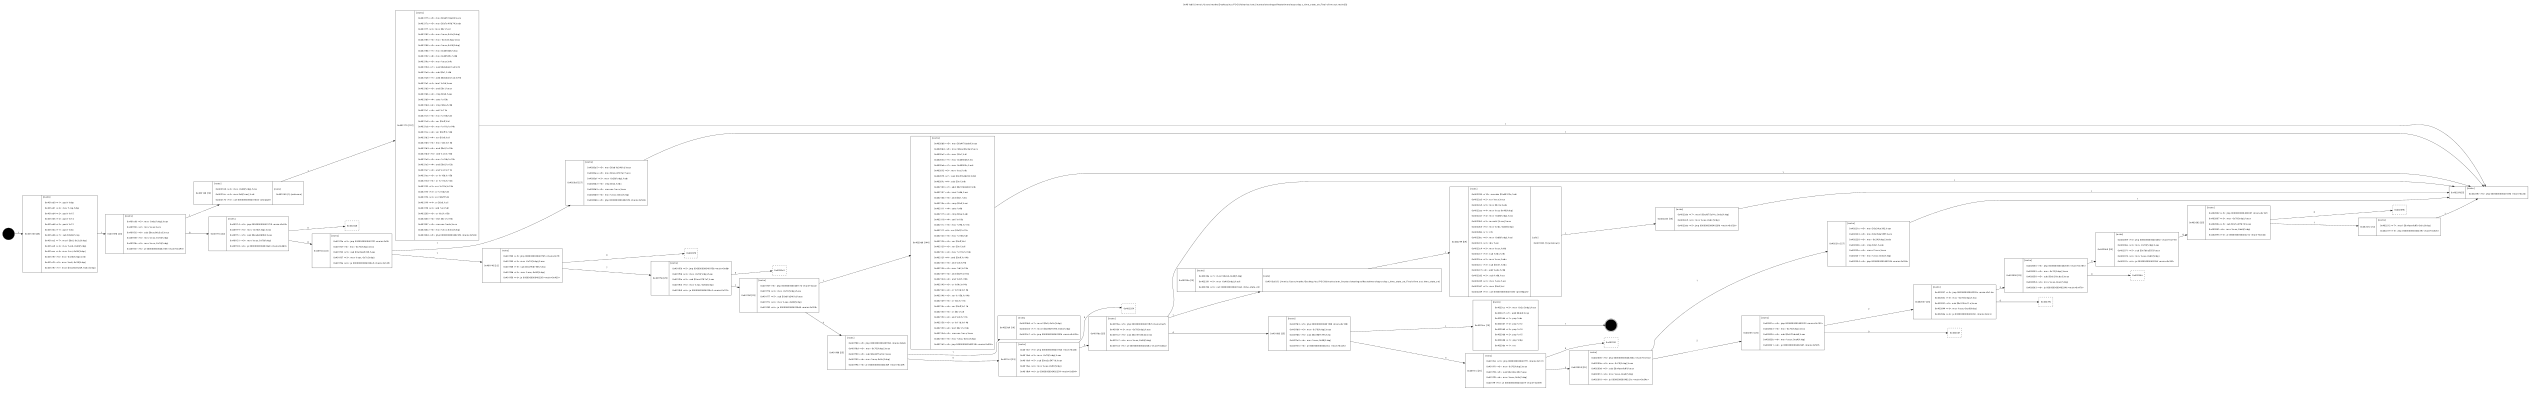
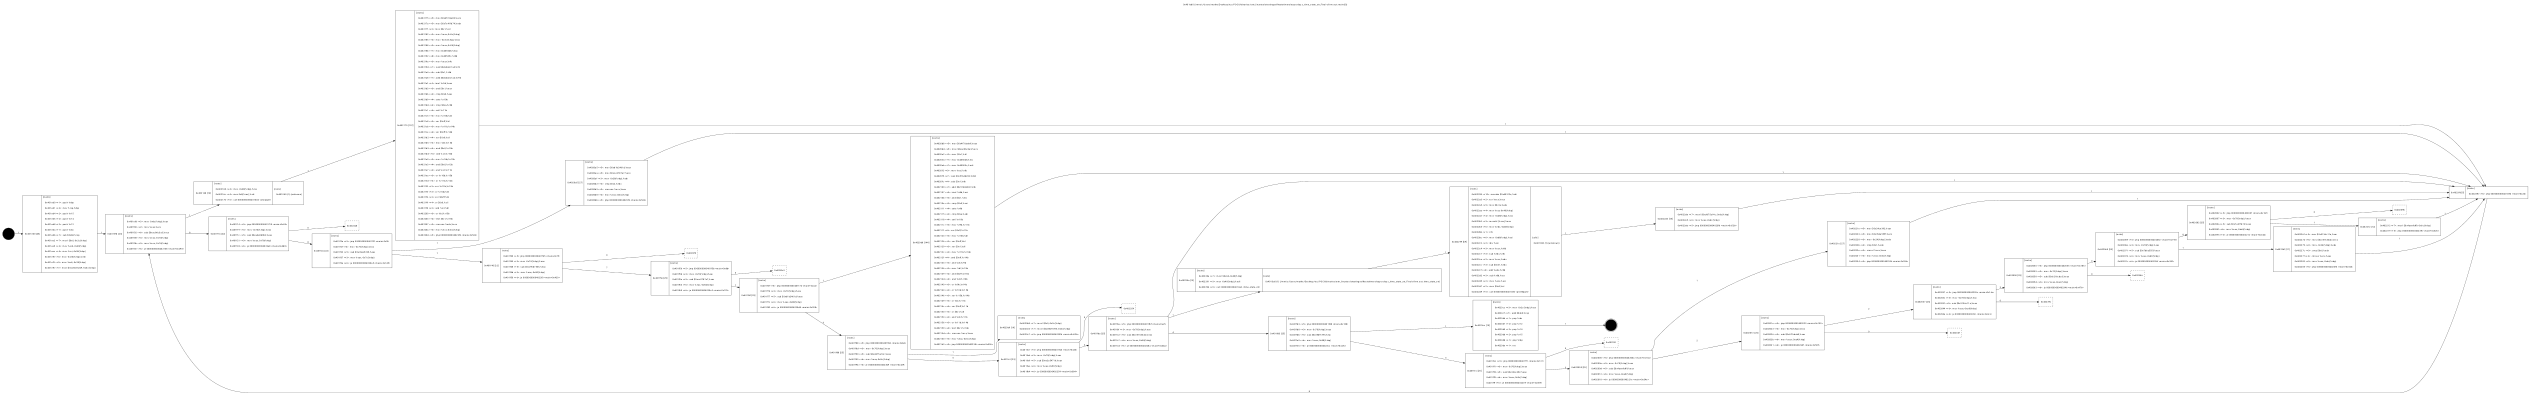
node "0x40226f [27]": added
edge "0x4023f6 [5]" -> "0x401efd [23]": added, label "8"
